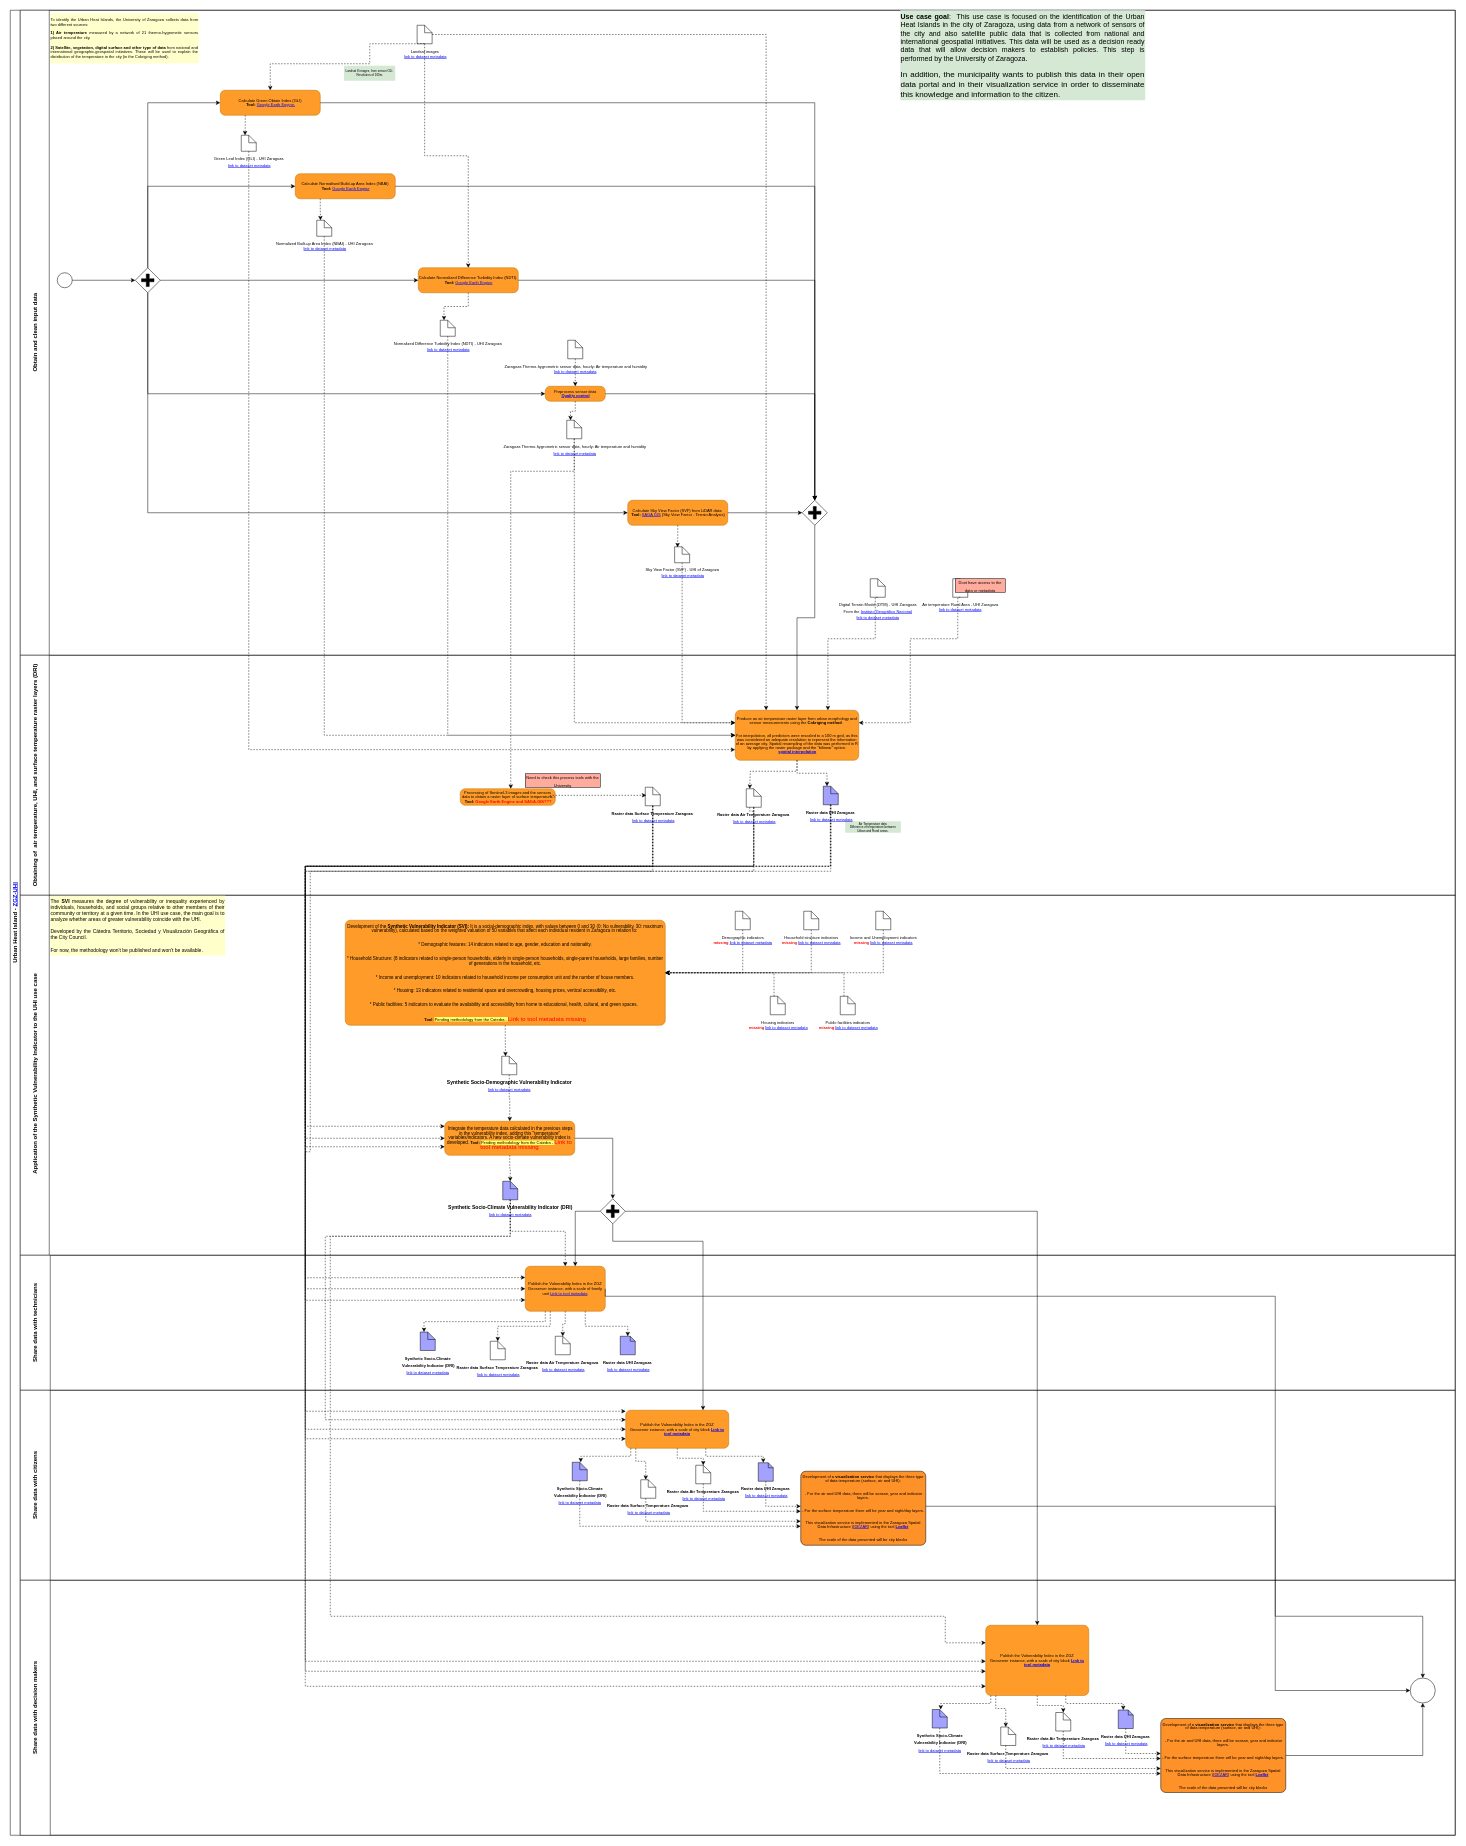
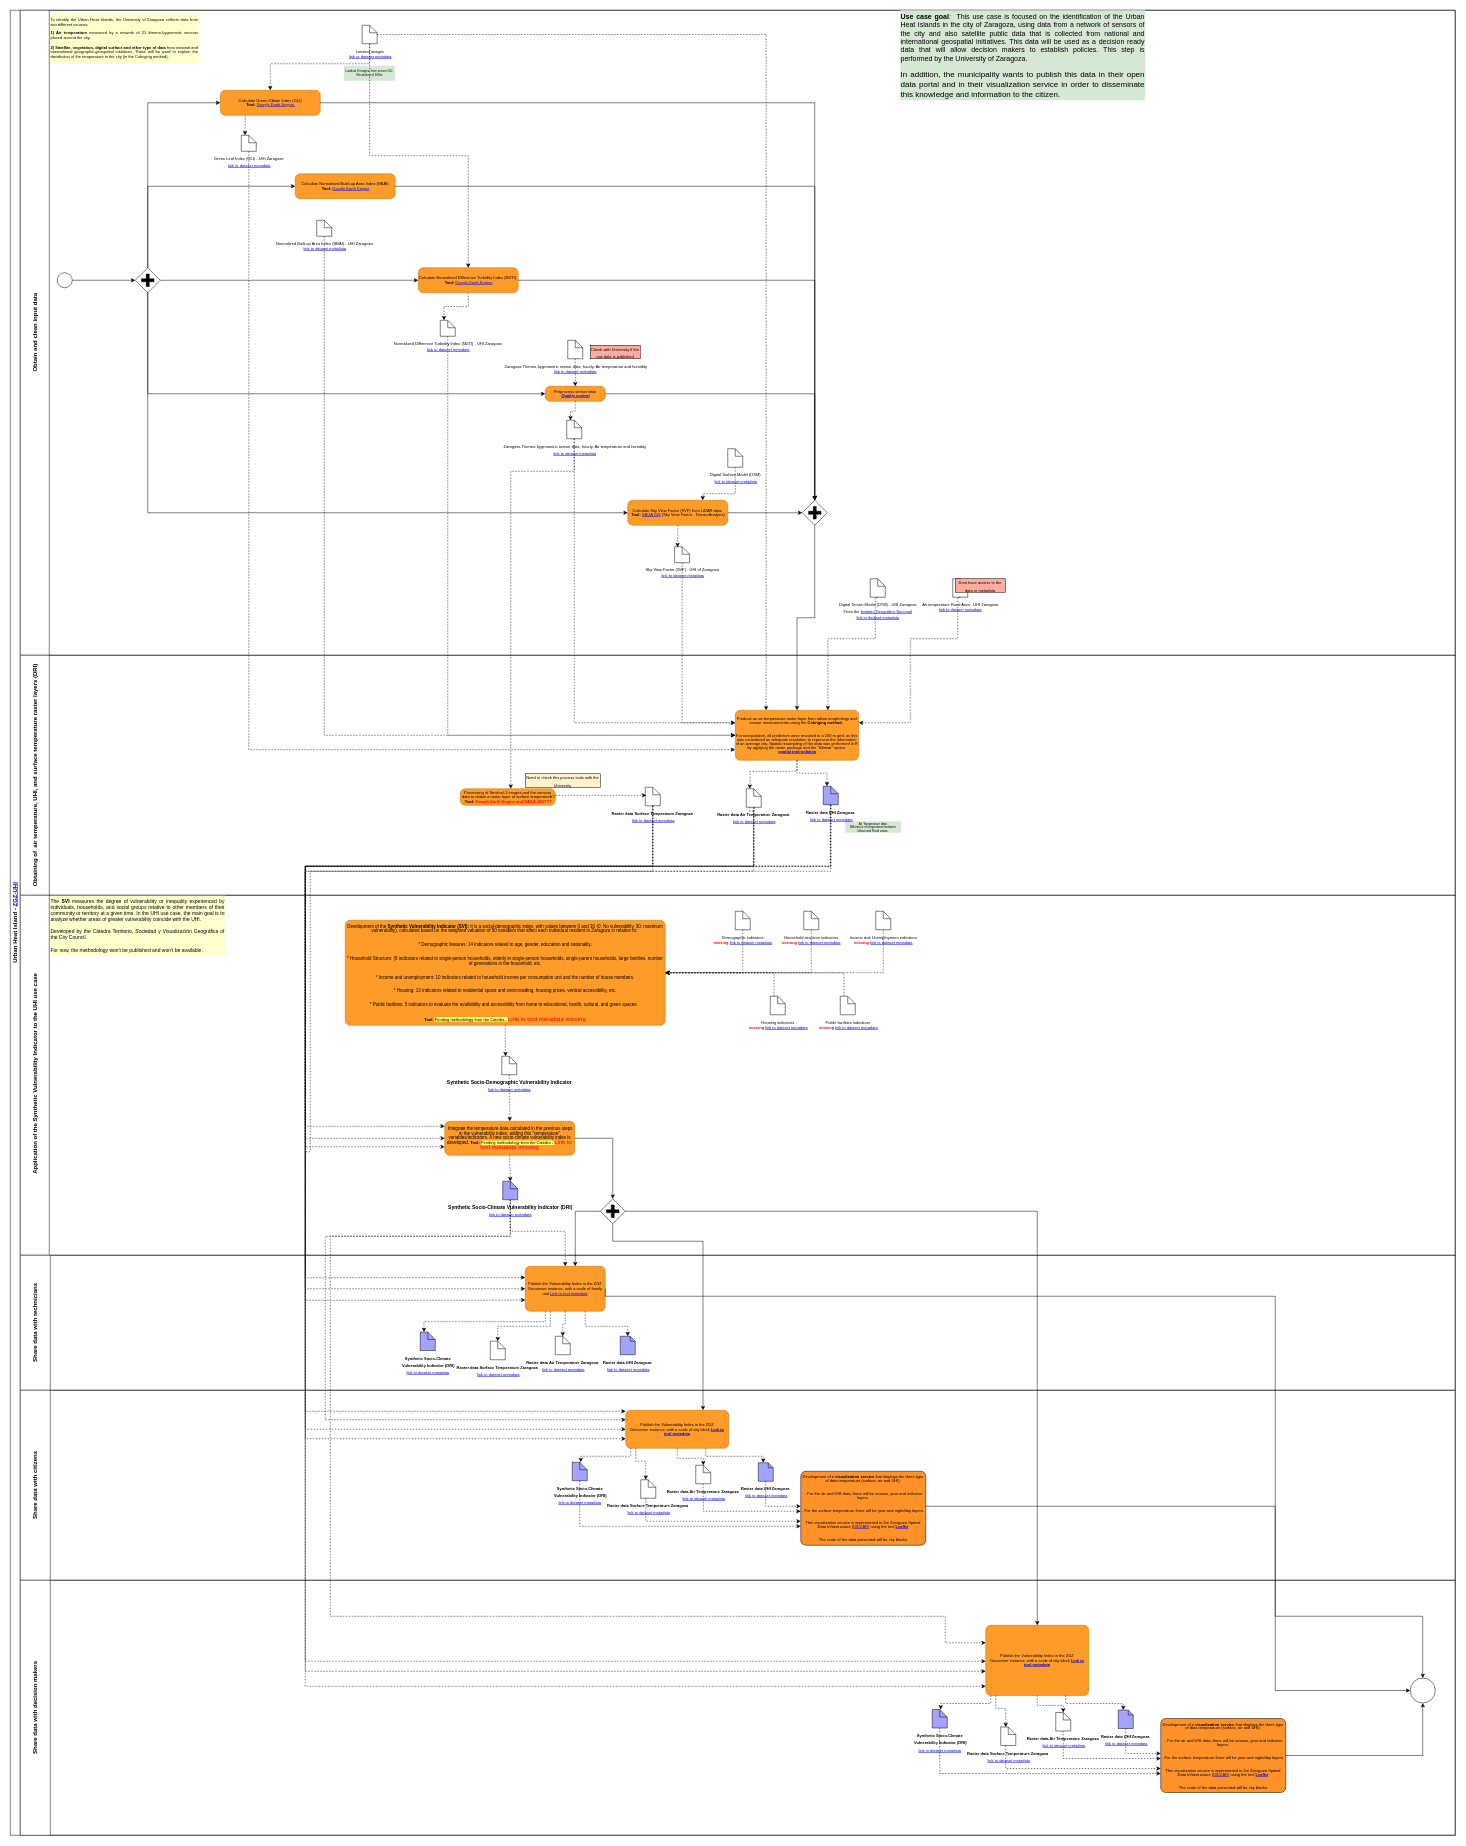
node "Landsat images link to dataset metadata": moved (425, 35) -> (370, 35)
edge "Calculate Normalised Build-up Area Index (NBAI) Tool: Google Earth Engine" -> "Normalized Built-up Area Index (NBAI) - UHI Zaragoza link to dataset metadata": removed
node "Check with University if the raw data is published": added
node "Digital Surface Model (DSM) link to dataset metadata": added
edge "Digital Surface Model (DSM) link to dataset metadata" -> "Calculate Sky View Factor (SVF) from LiDAR data. Tool: SAGA GIS (Sky View Factor - Terrain Analysis)": added
node "Need to check this process tools with the University": fillcolor #ffab9e -> #fff2cc
